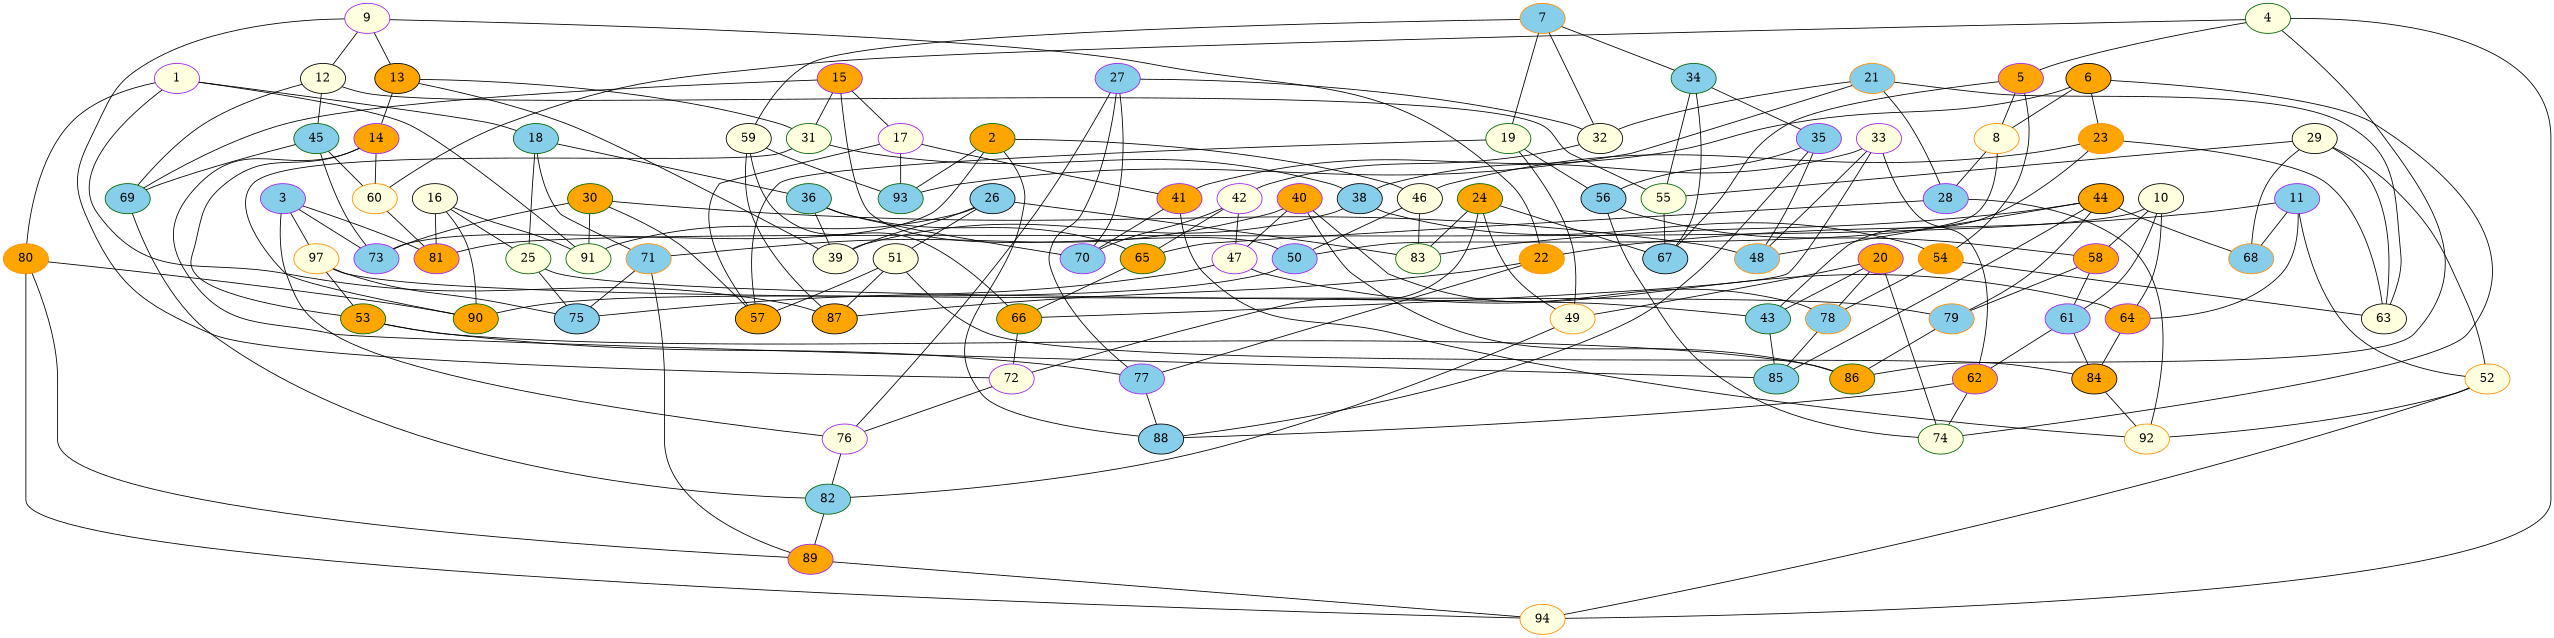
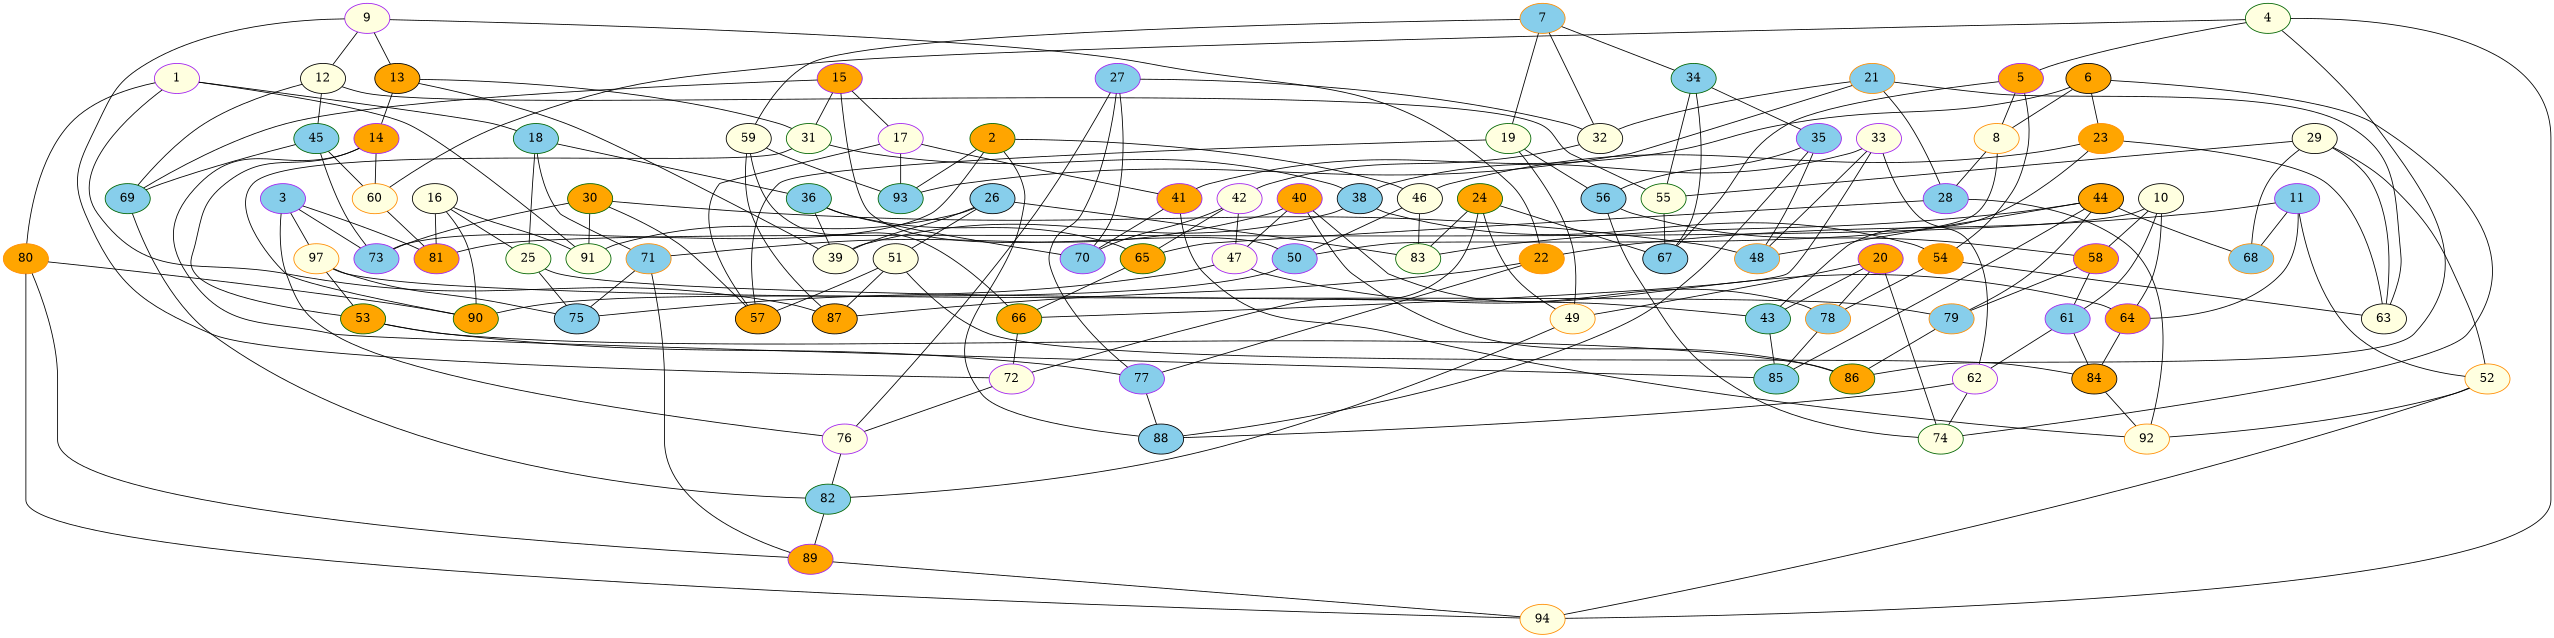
node "62": fillcolor orange -> lightyellow
